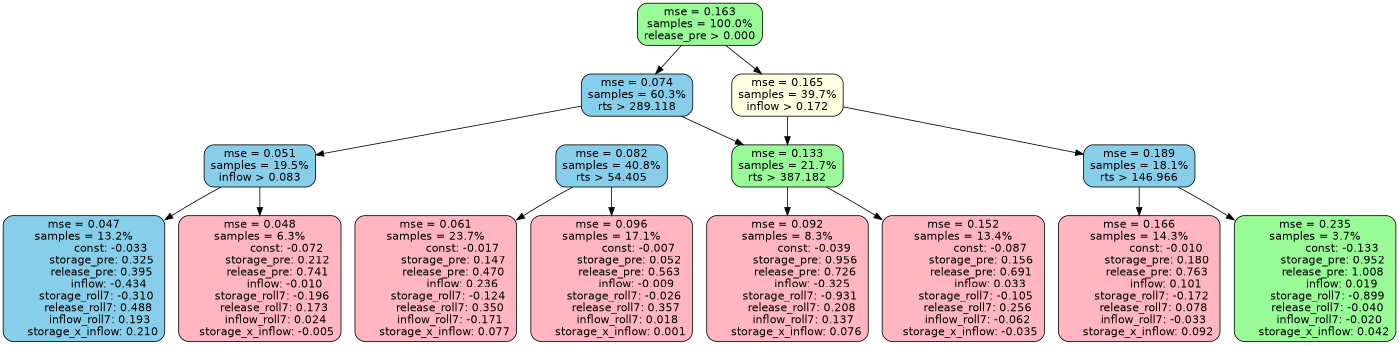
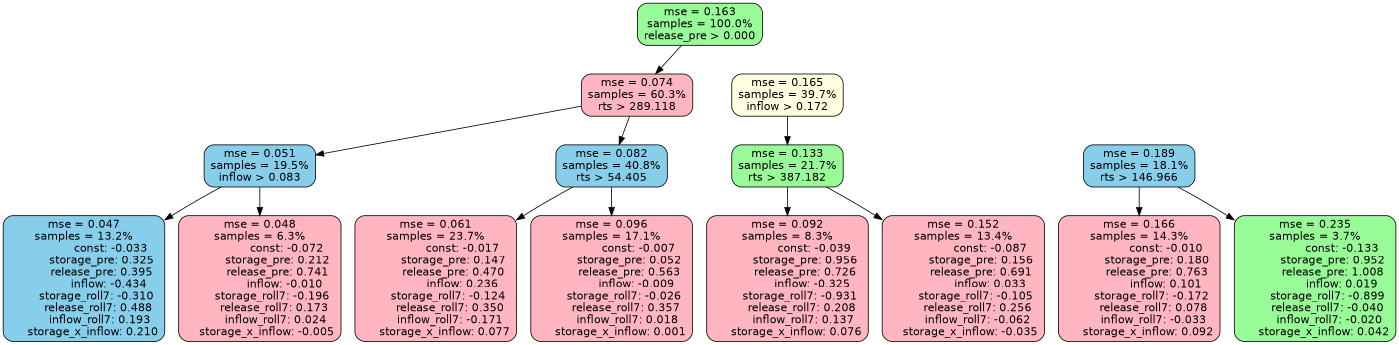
edge "mse = 0.163 samples = 100.0% release_pre > 0.000" -> "mse = 0.165 samples = 39.7% inflow > 0.172": removed
node "mse = 0.074 samples = 60.3% rts > 289.118": fillcolor skyblue -> lightpink
edge "mse = 0.074 samples = 60.3% rts > 289.118" -> "mse = 0.133 samples = 21.7% rts > 387.182": now "mse = 0.074 samples = 60.3% rts > 289.118" -> "mse = 0.082 samples = 40.8% rts > 54.405"
edge "mse = 0.165 samples = 39.7% inflow > 0.172" -> "mse = 0.189 samples = 18.1% rts > 146.966": removed
